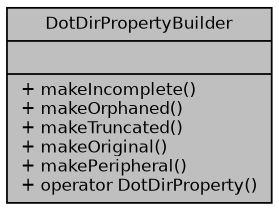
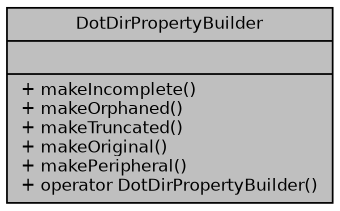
node "DotDirPropertyBuilder": text "+ operator DotDirProperty()" -> "+ operator DotDirPropertyBuilder()"
